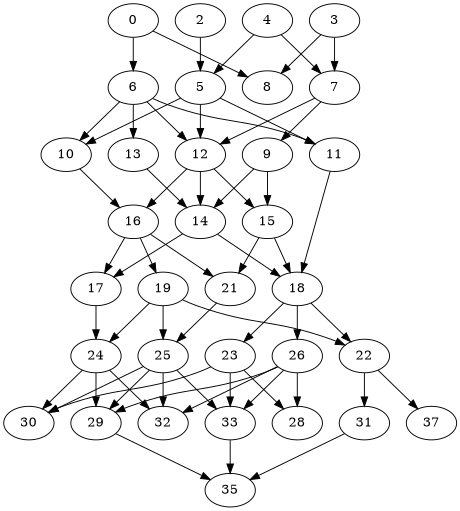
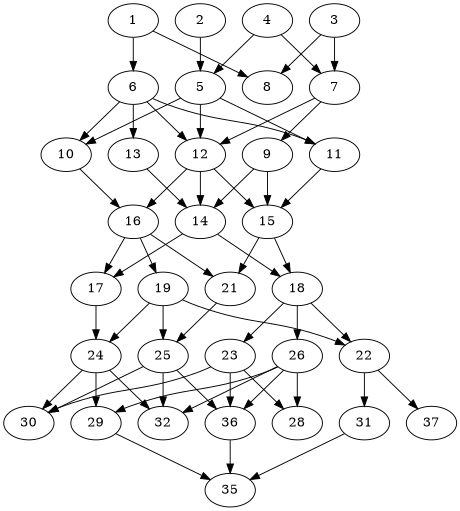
node "0": label "0" -> "1"
edge "11" -> "18": now "11" -> "15"
edge "25" -> "29": removed
node "33": label "33" -> "36"
